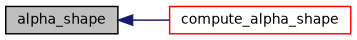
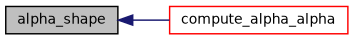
node "compute_alpha_shape": label "compute_alpha_shape" -> "compute_alpha_alpha"
